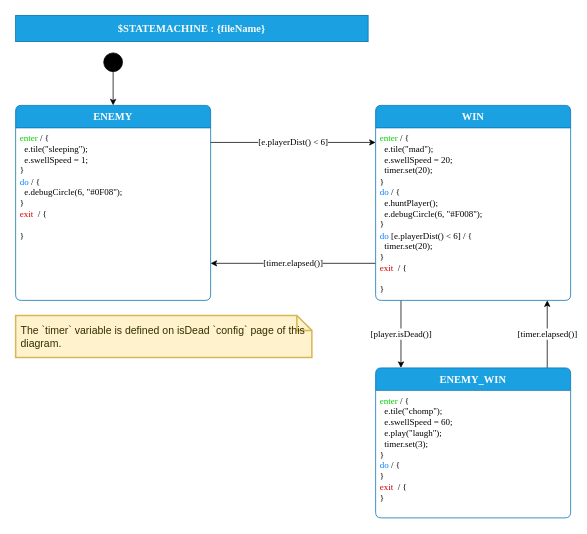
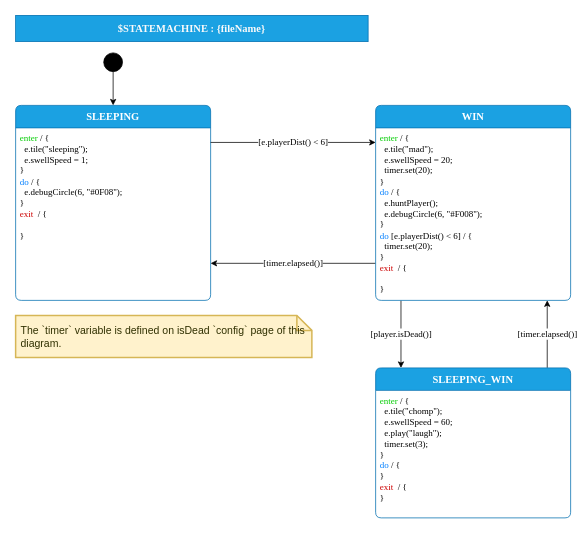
node "ENEMY": label "ENEMY" -> "SLEEPING"
node "ENEMY_WIN": label "ENEMY_WIN" -> "SLEEPING_WIN"
